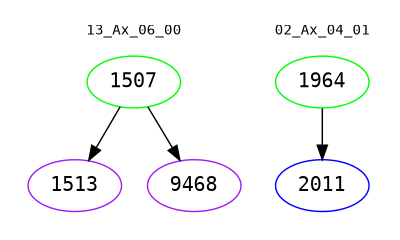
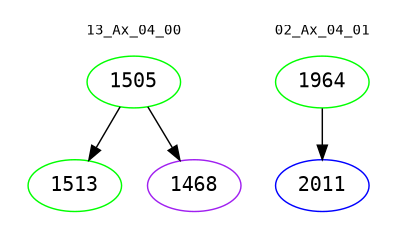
cluster "13_Ax_06_00": label "13_Ax_06_00" -> "13_Ax_04_00"
node "1507": label "1507" -> "1505"
node "1513": color purple -> green
node "9468": label "9468" -> "1468"
